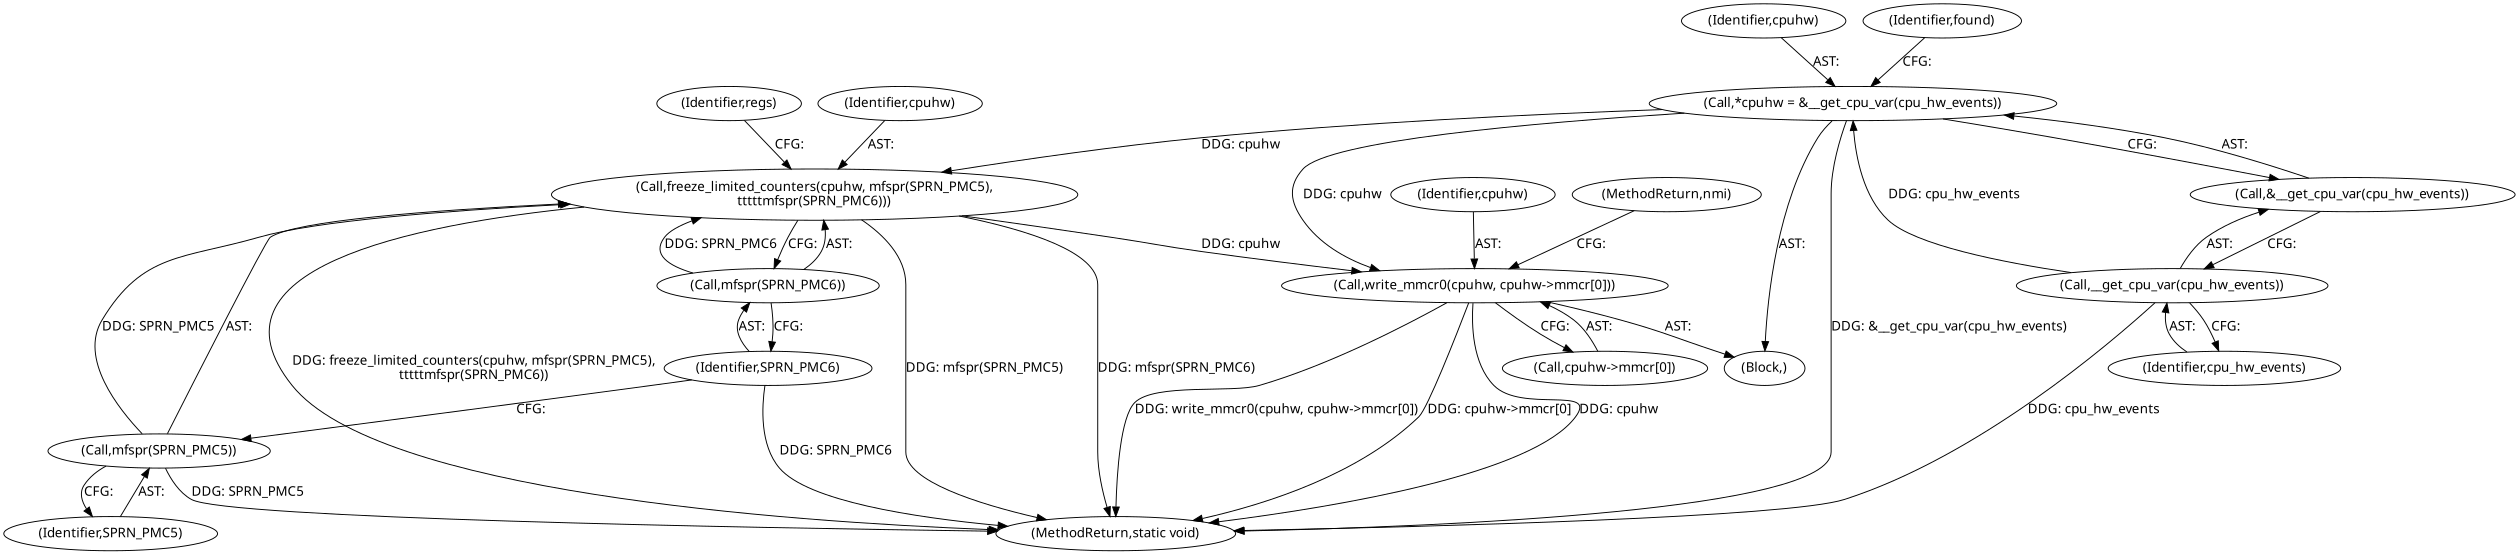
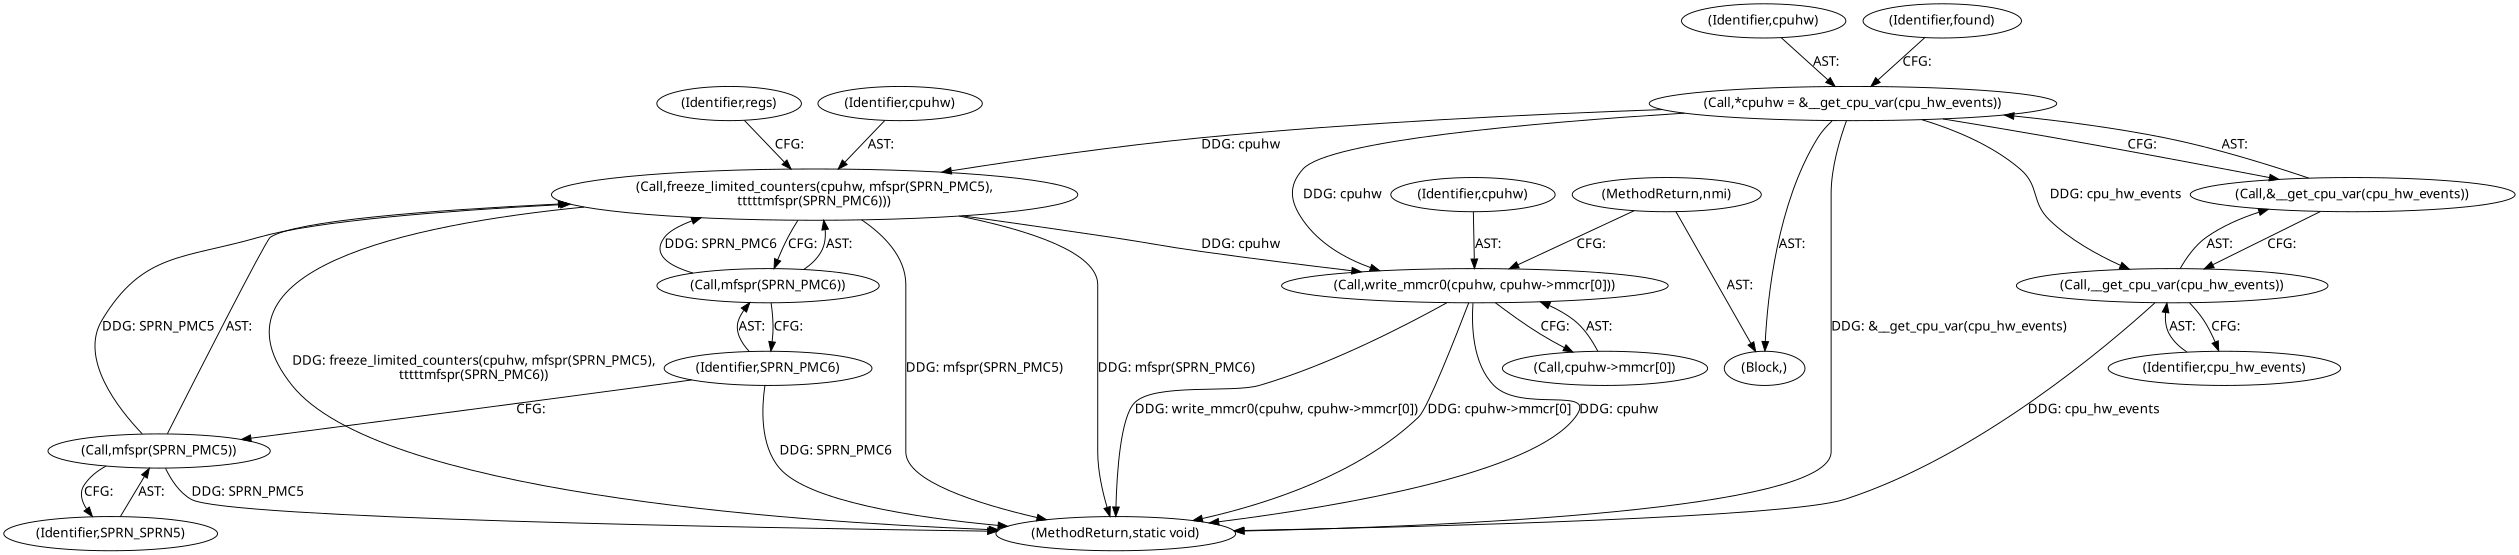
edge "(Call,__get_cpu_var(cpu_hw_events))" -> "(Call,*cpuhw = &__get_cpu_var(cpu_hw_events))": reversed
edge "(Call,write_mmcr0(cpuhw, cpuhw->mmcr[0]))" -> "(Block,)": now "(MethodReturn,nmi)" -> "(Block,)"
node "(Identifier,SPRN_PMC5)": label "(Identifier,SPRN_PMC5)" -> "(Identifier,SPRN_SPRN5)"
